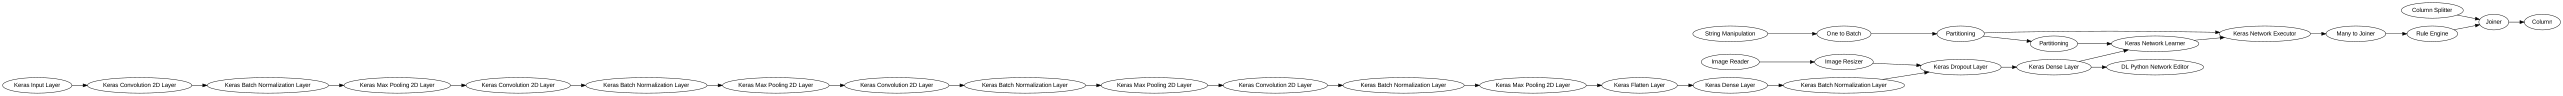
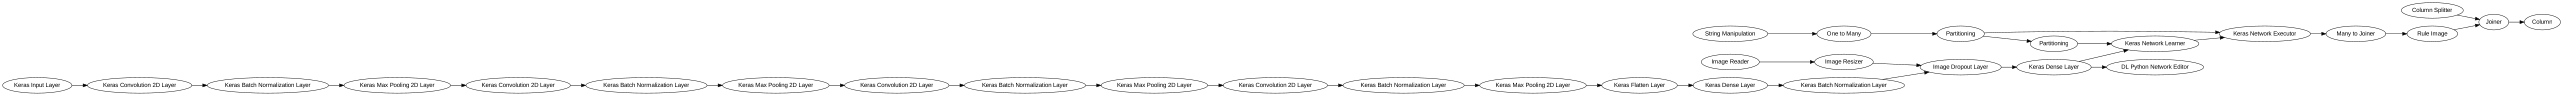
node "One to Batch": label "One to Batch" -> "One to Many"
node "Rule Engine": label "Rule Engine" -> "Rule Image"
node "Keras Dropout Layer": label "Keras Dropout Layer" -> "Image Dropout Layer"
